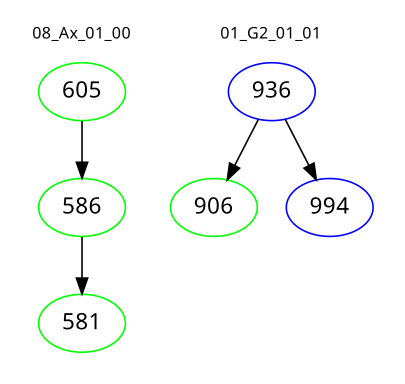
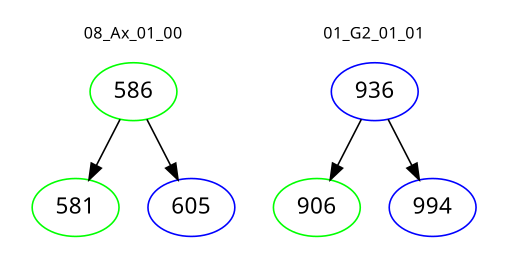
node "605": color green -> blue
edge "605" -> "586": reversed
